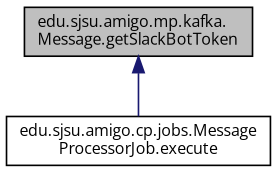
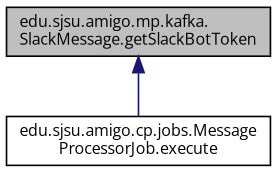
node "edu.sjsu.amigo.mp.kafka. Message.getSlackBotToken": label "edu.sjsu.amigo.mp.kafka. Message.getSlackBotToken" -> "edu.sjsu.amigo.mp.kafka. SlackMessage.getSlackBotToken"
